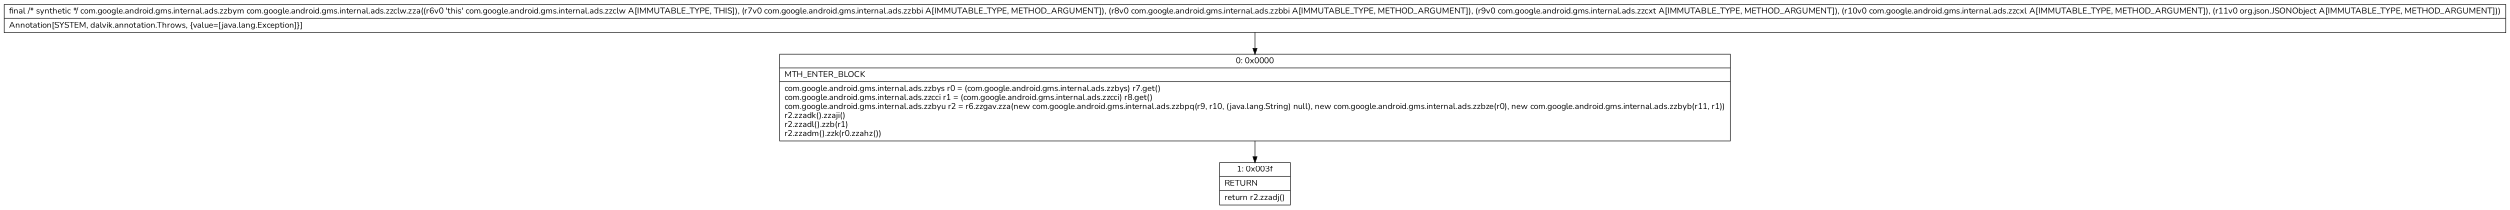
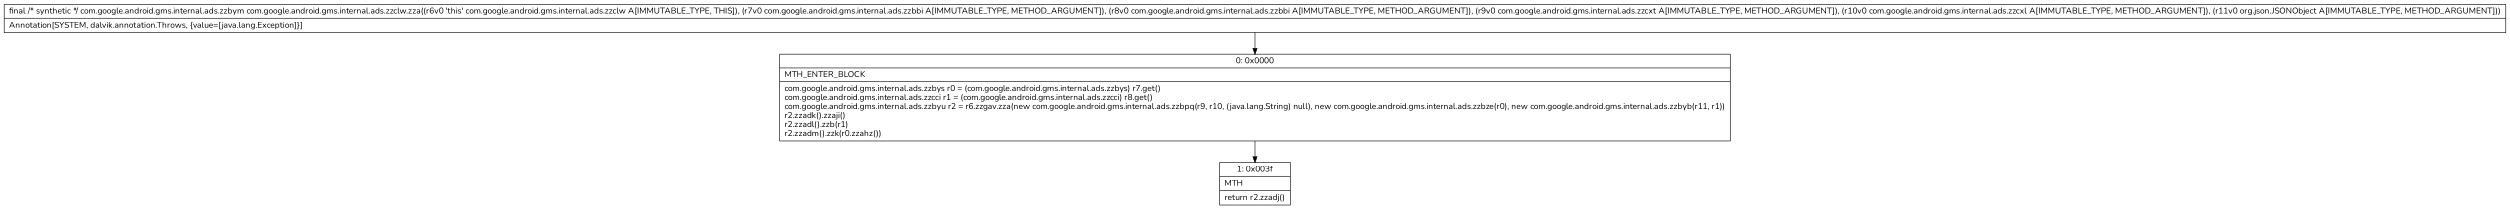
node "1: 0x003f": text "RETURN" -> "MTH"
